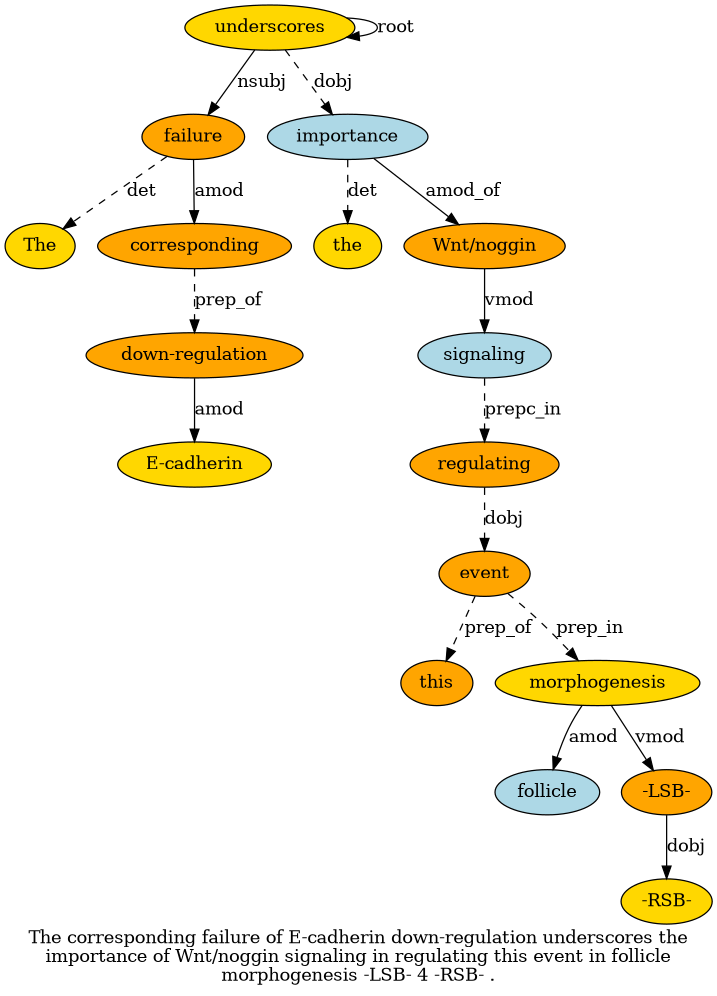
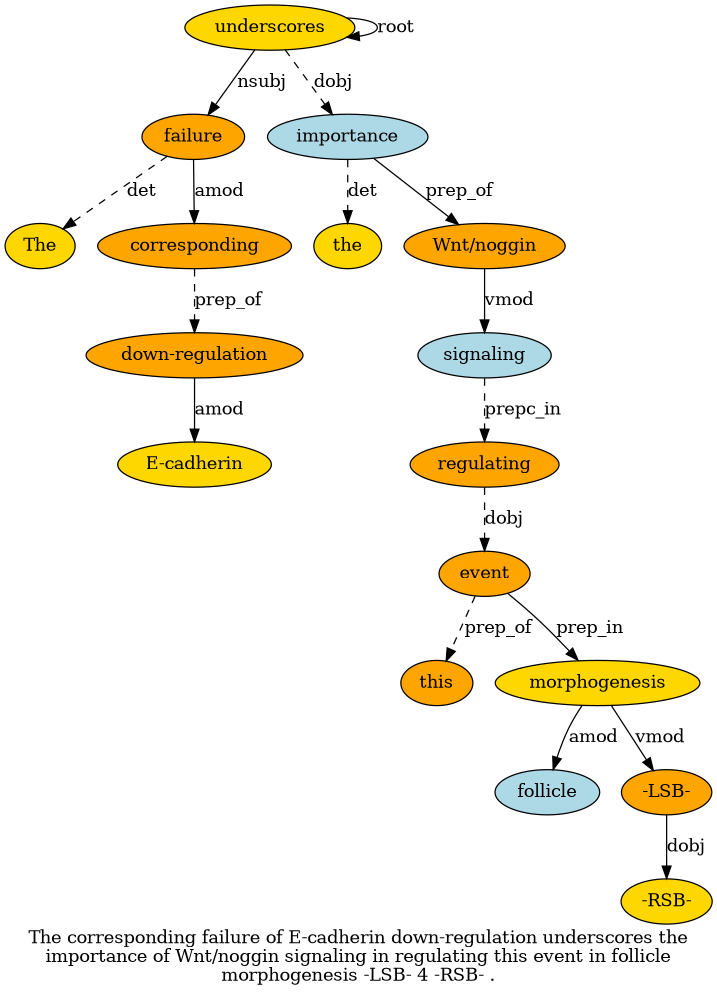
edge "importance" -> "Wnt/noggin": label "amod_of" -> "prep_of"
edge "event" -> "morphogenesis": style dashed -> solid
